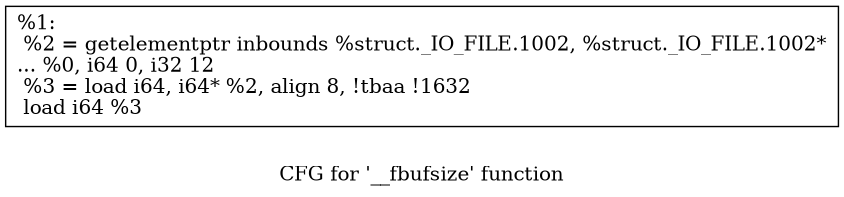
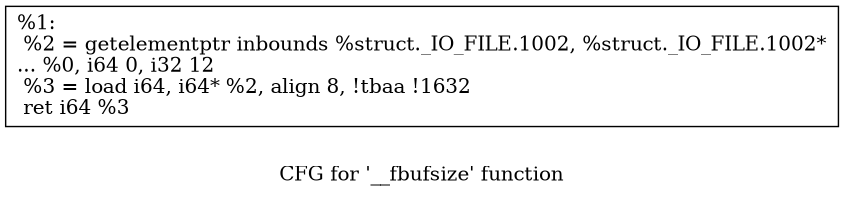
node "%1:": text "load i64 %3" -> "ret i64 %3"
